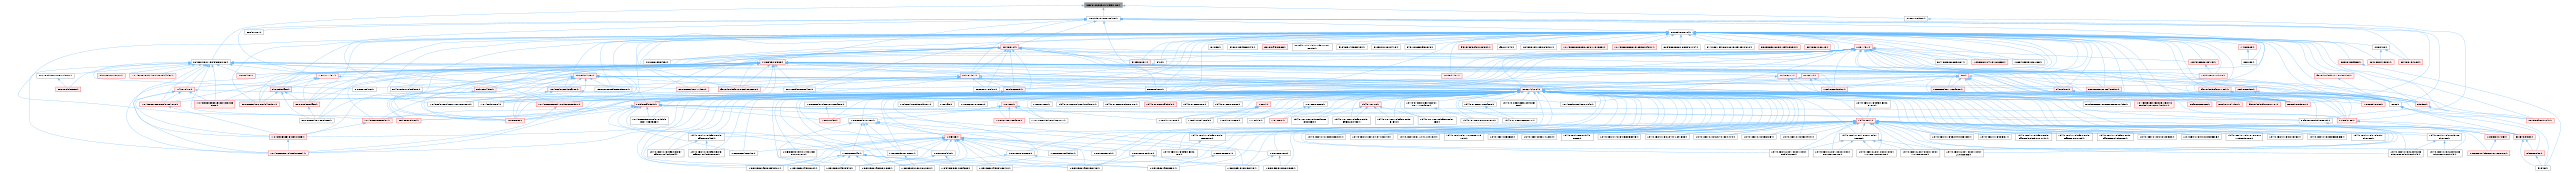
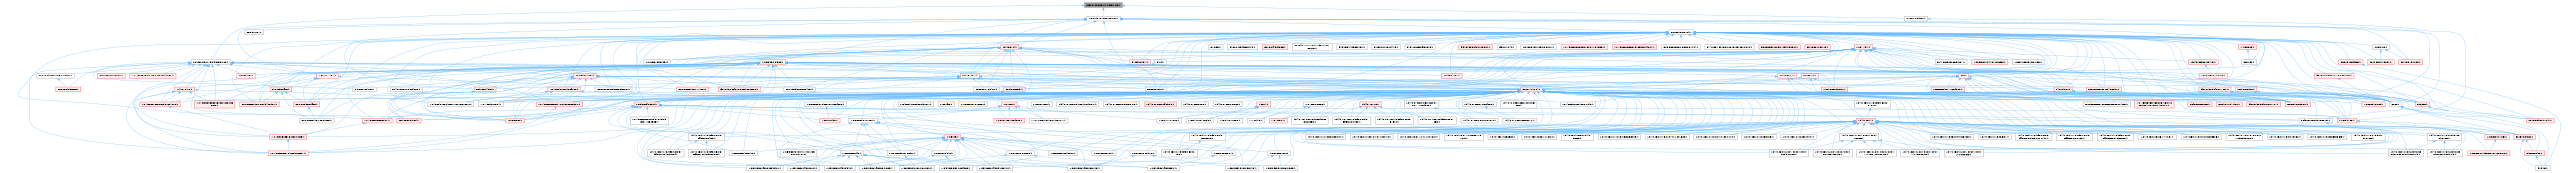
node "AbilityTask_WaitInputPress.h": label "AbilityTask_WaitInputPress.h" -> "AbilityTask_CoreMinimal.h"
